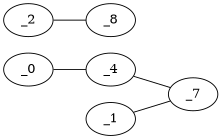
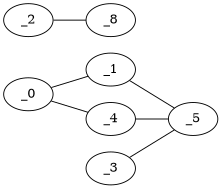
edge "_1" -- "_0": added
node "_7": label "_7" -> "_5"
node "_3": added
